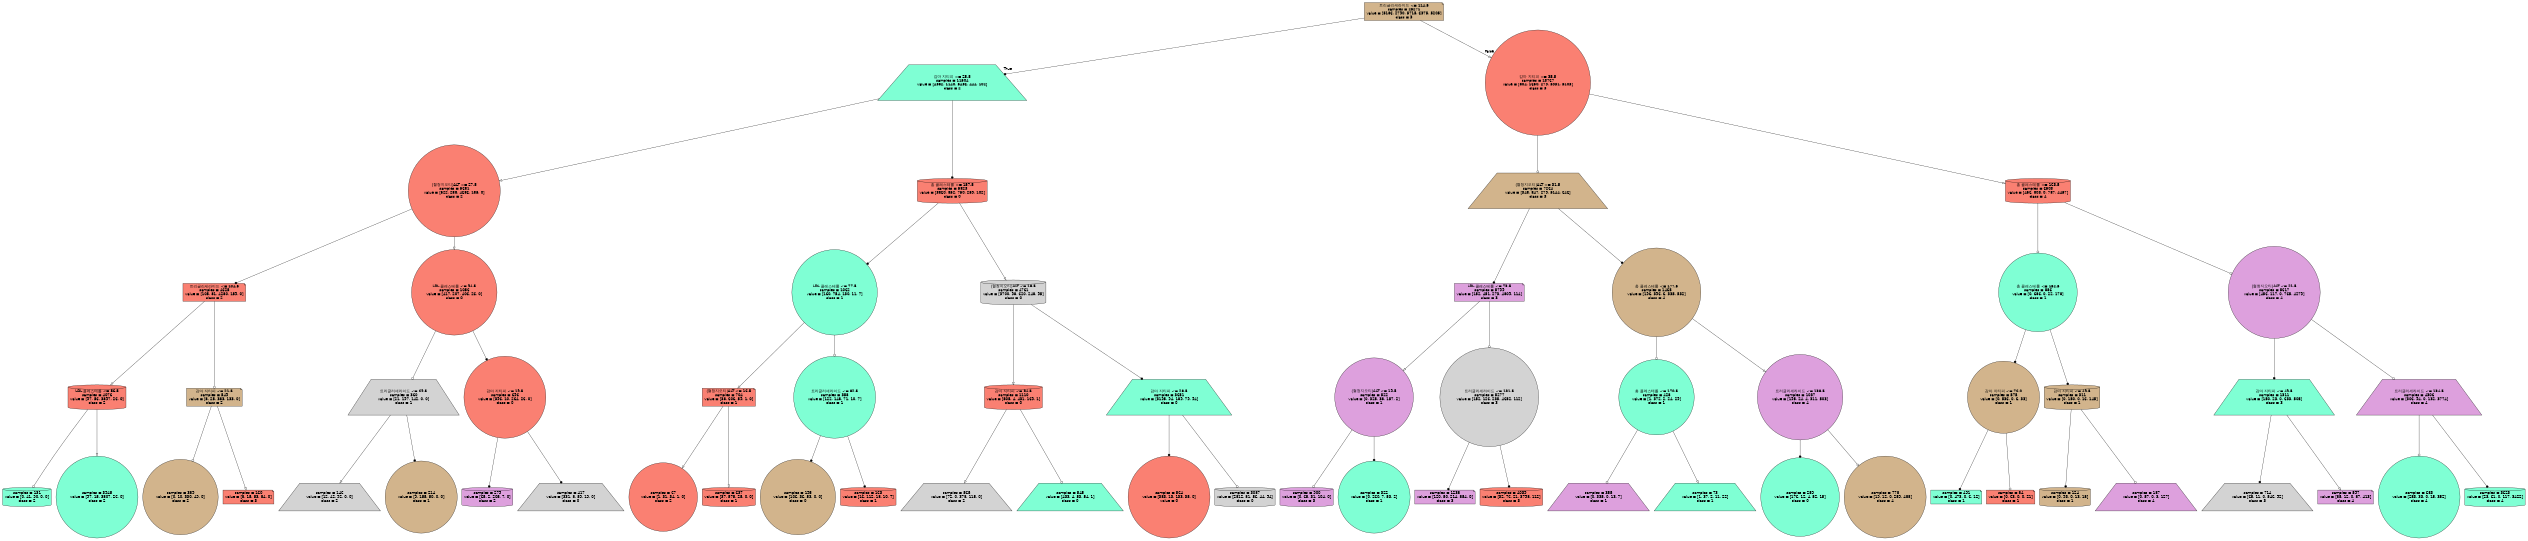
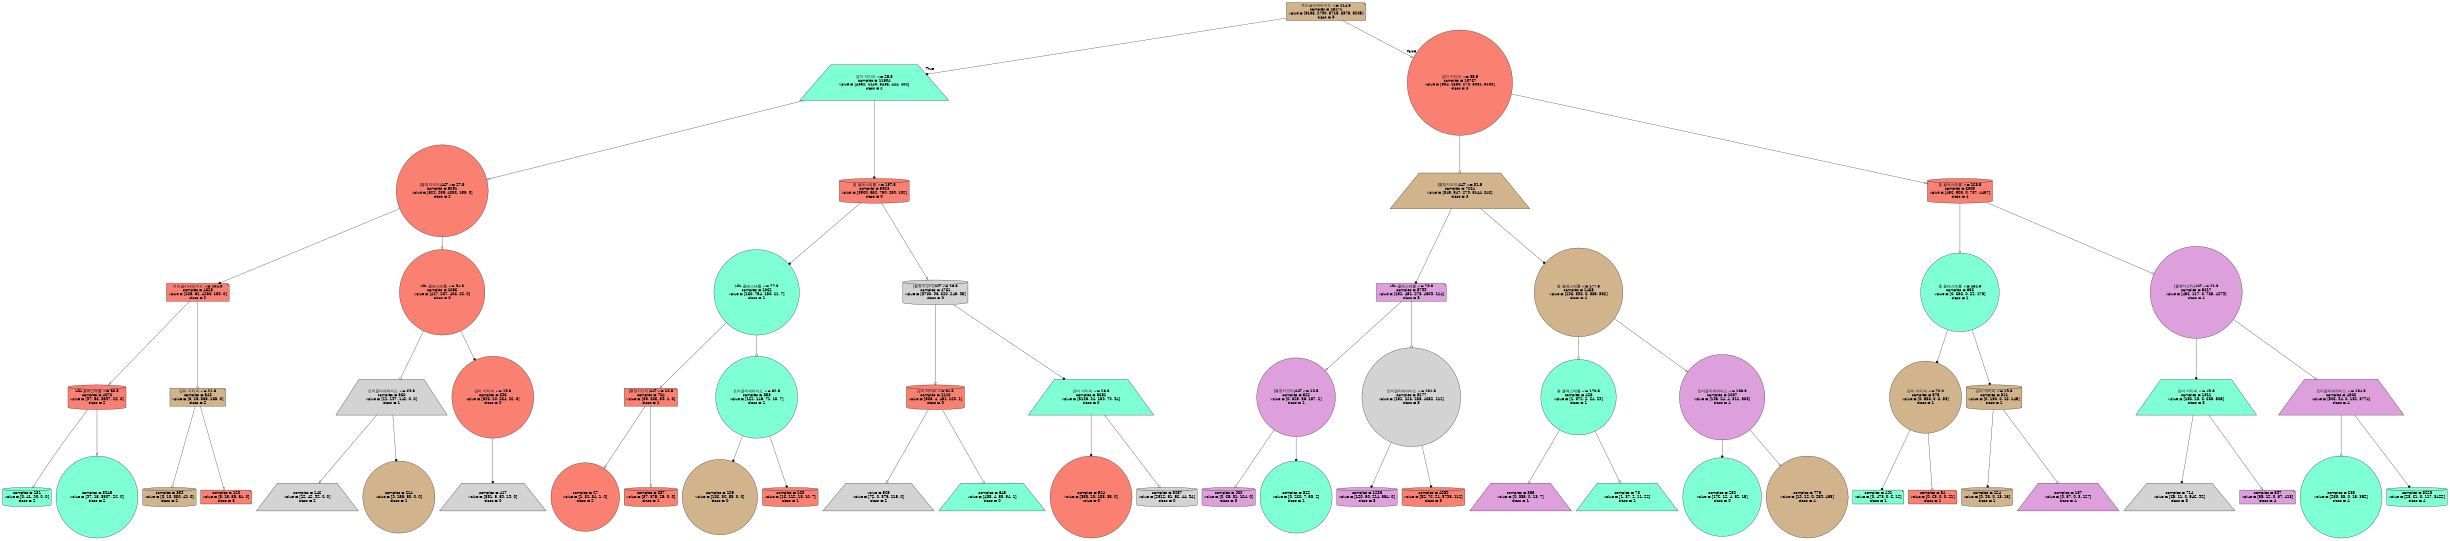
node "samples = 389 value = [0, 10, 330, 49, 0] class = 2": shape circle -> cylinder
node "samples = 279 value = [65, 2, 205, 7, 0] class = 2": removed
node "samples = 565 value = [72, 0, 378, 115, 0] class = 2": label "samples = 565 value = [72, 0, 378, 115, 0] class = 2" -> "value = 565 value = [72, 0, 378, 115, 0] class = 2"
node "samples = 1238 value = [120, 50, 214, 854, 0] class = 3": shape note -> cylinder
